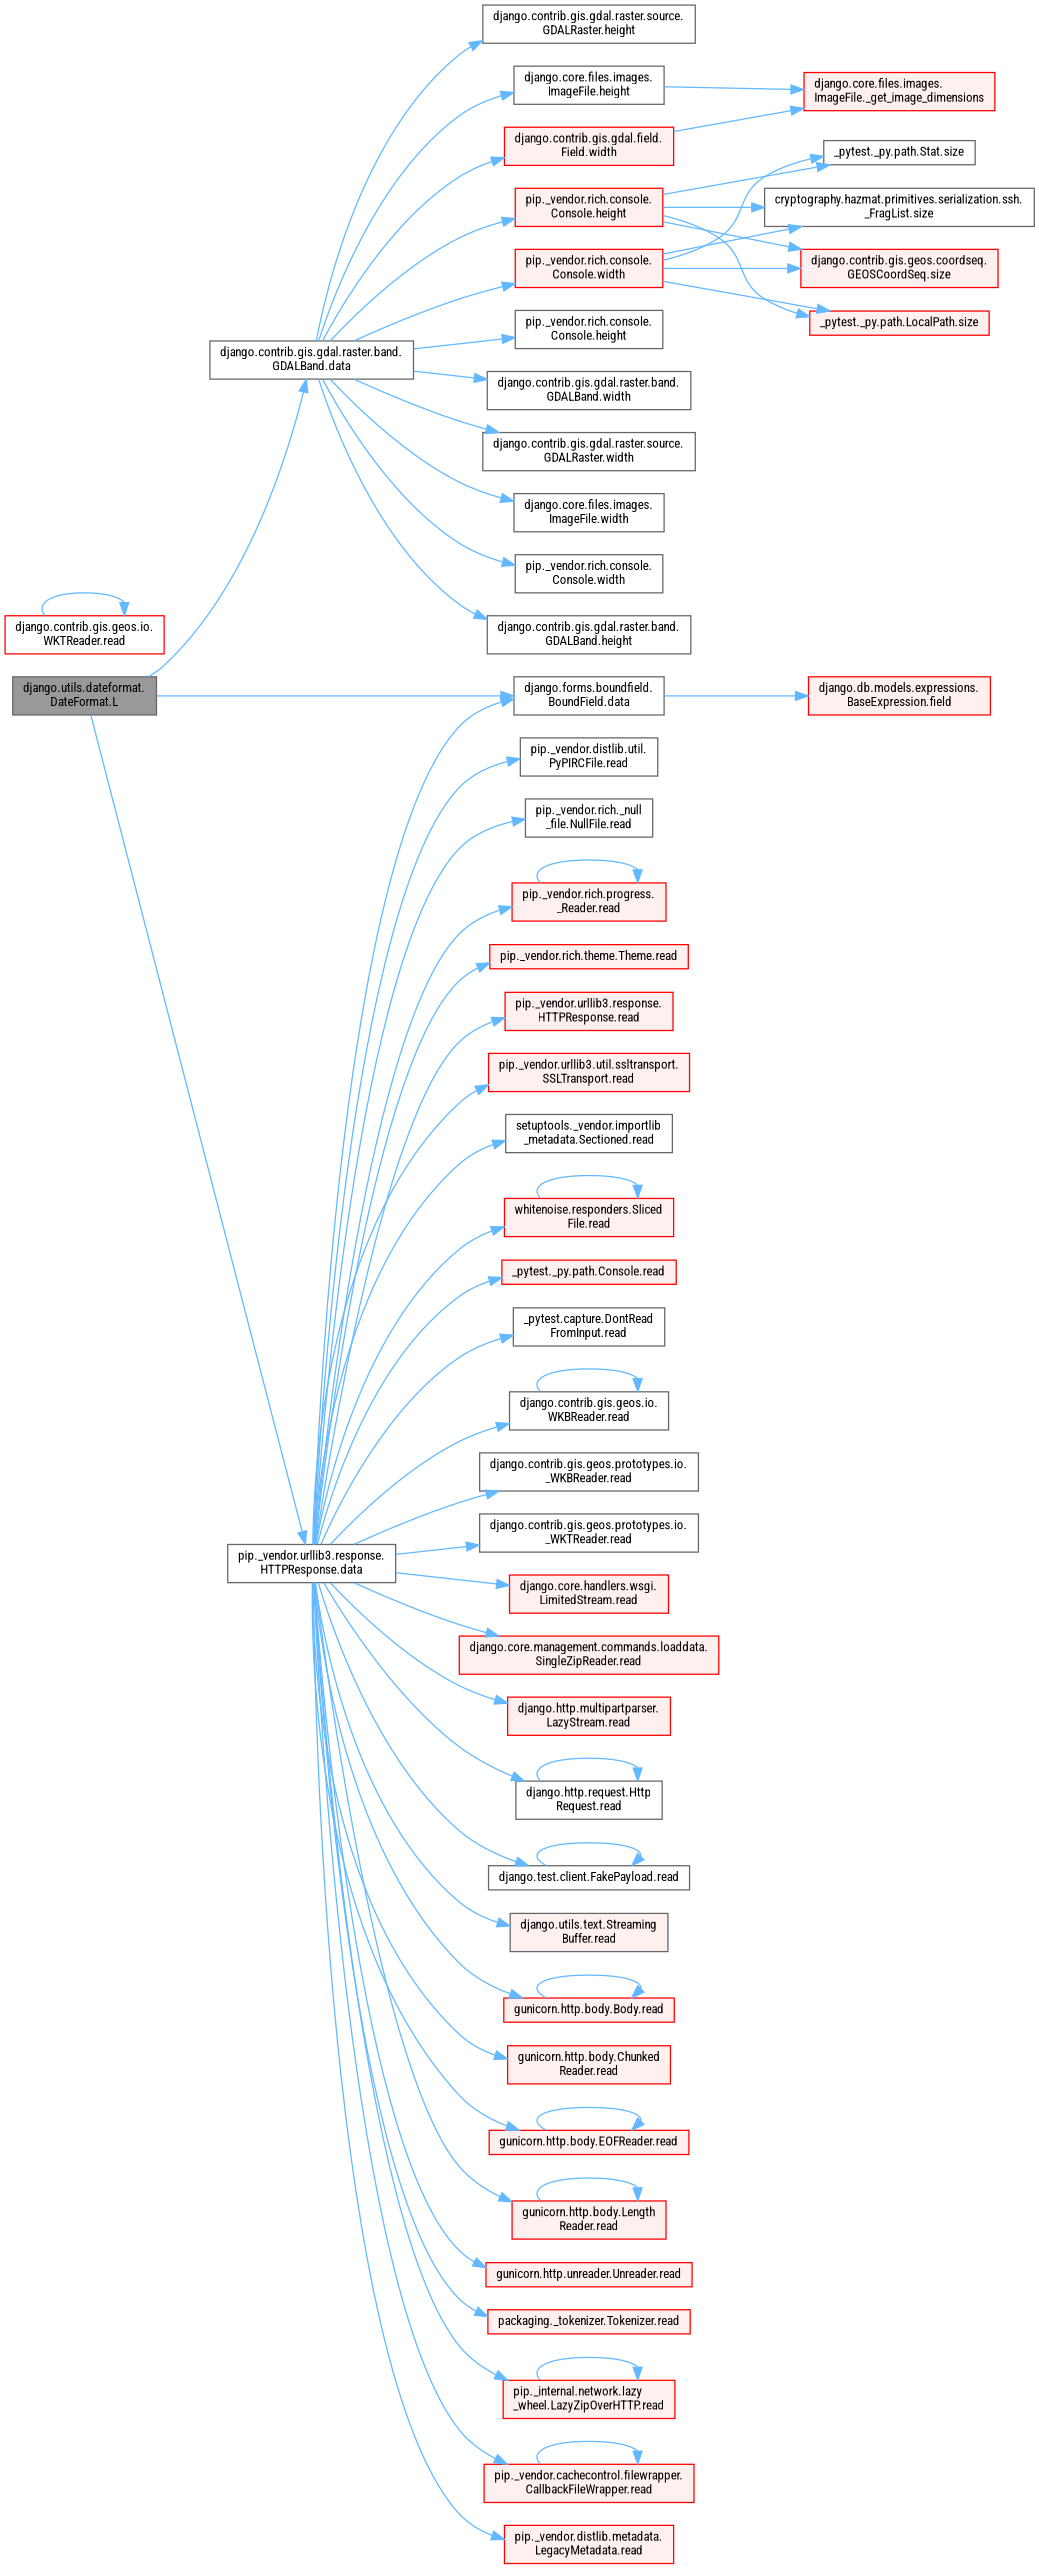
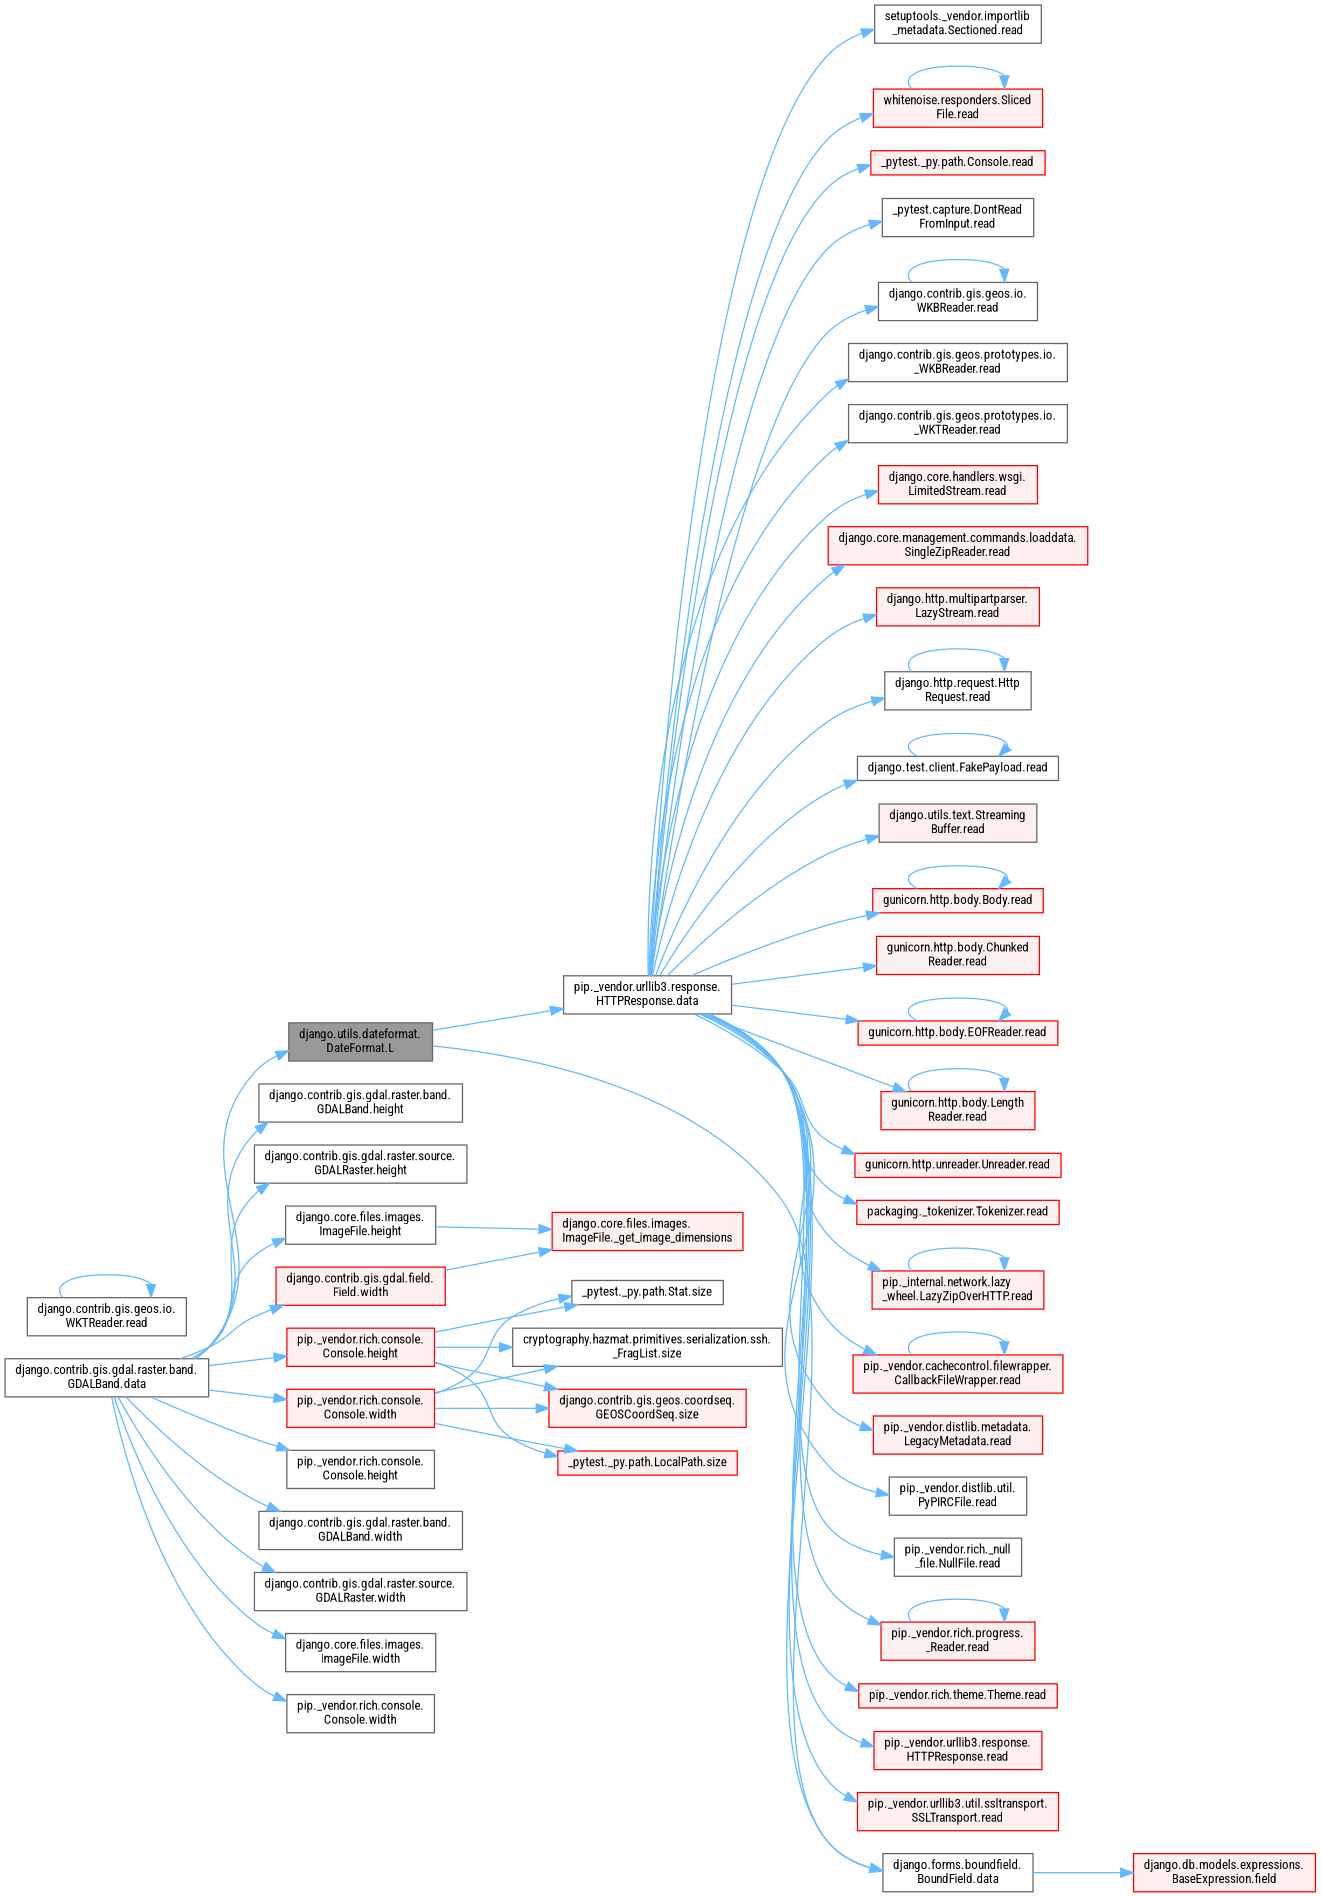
edge "django.utils.dateformat. DateFormat.L" -> "django.contrib.gis.gdal.raster.band. GDALBand.data": reversed
node "django.contrib.gis.geos.io. WKTReader.read": color red -> grey40
